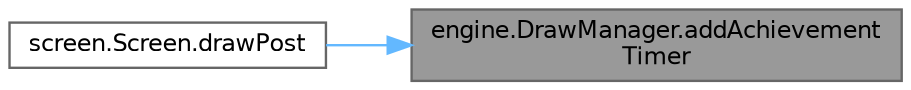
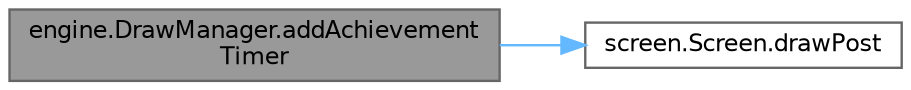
edge "screen.Screen.drawPost" -> "engine.DrawManager.addAchievement Timer": reversed
